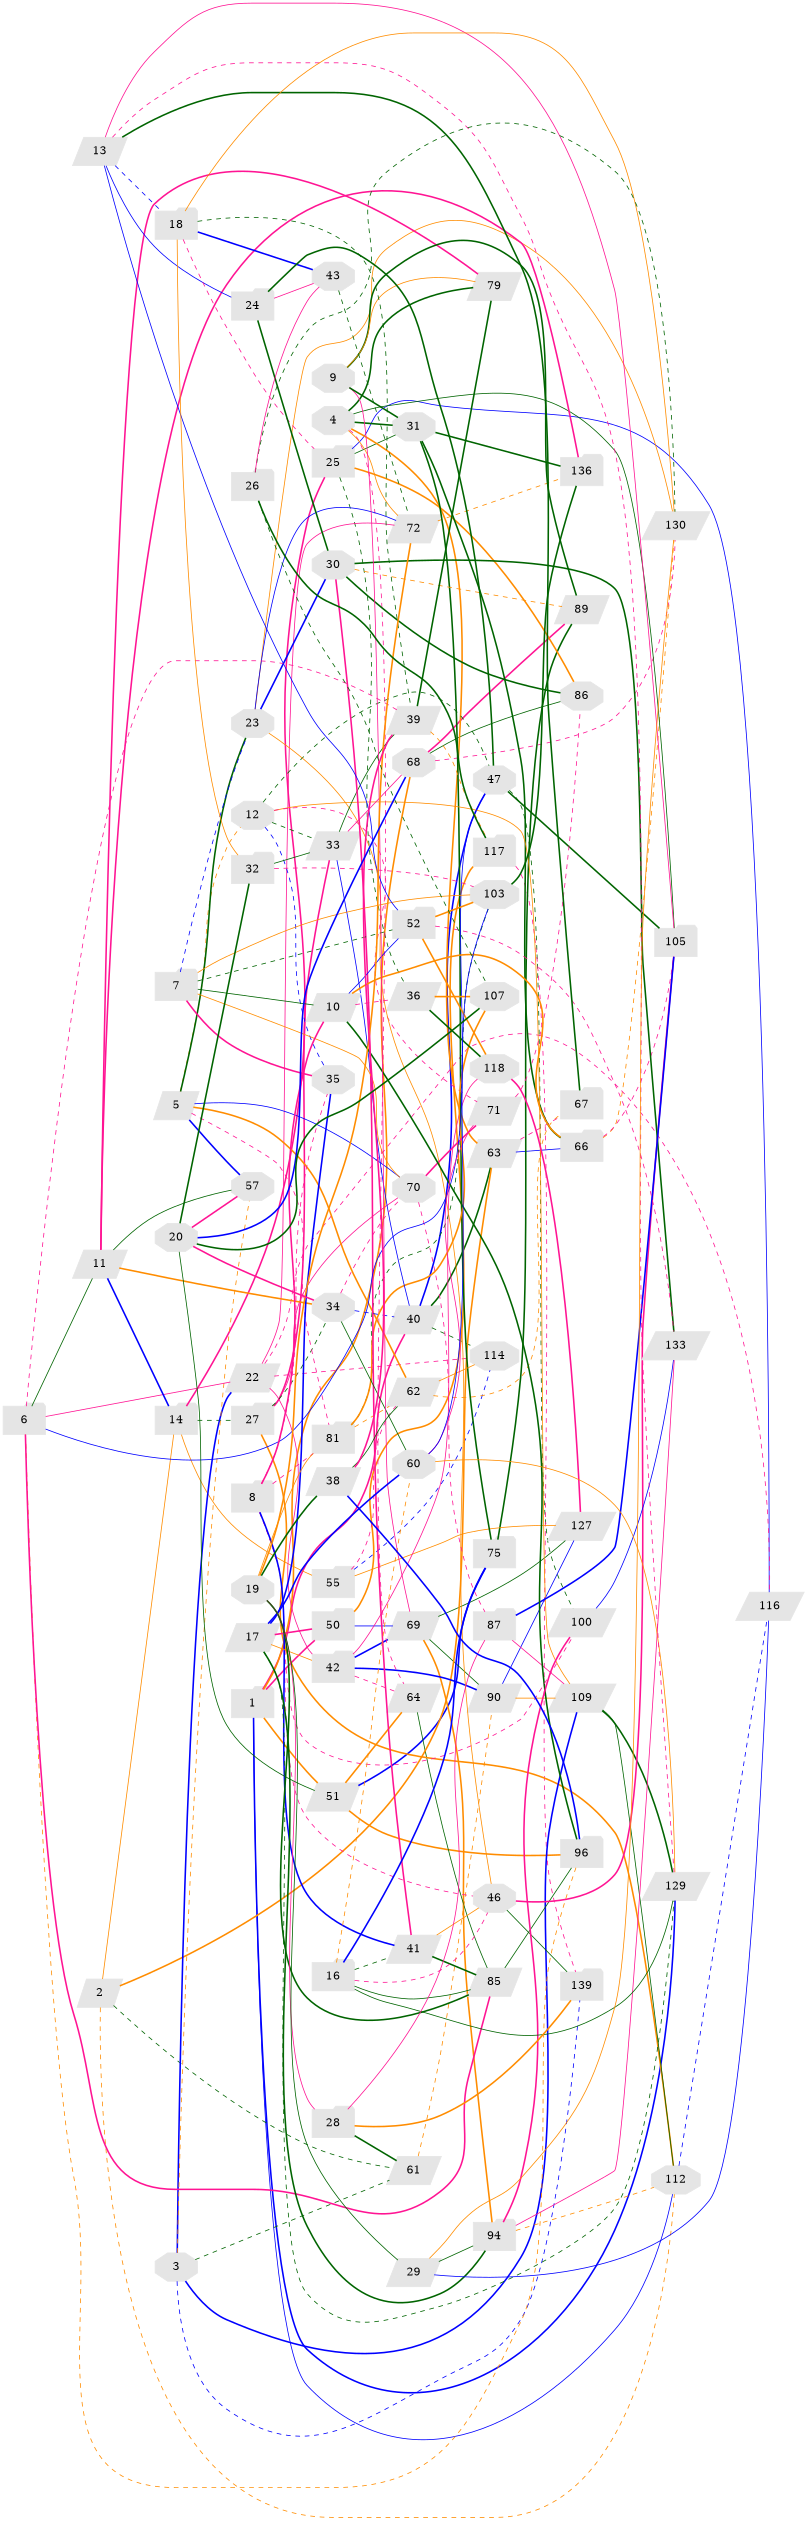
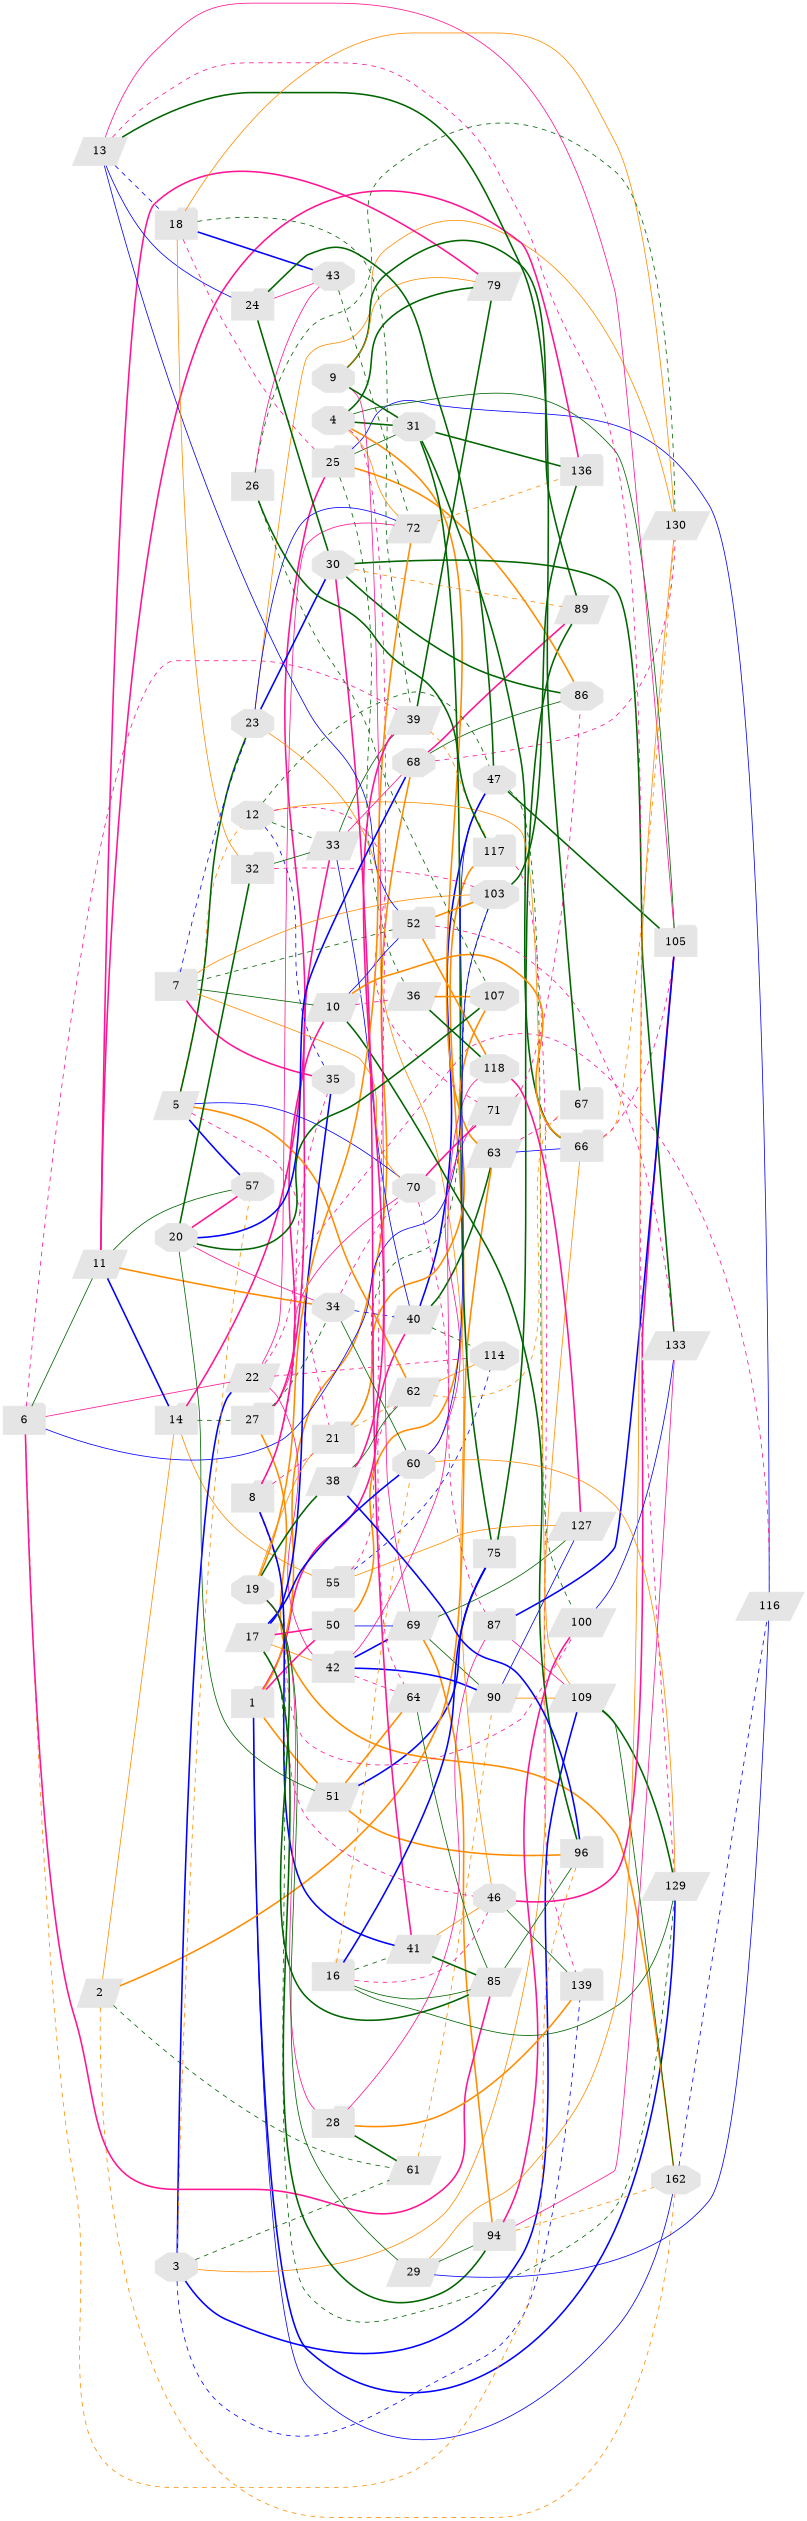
edge "20" -- "34": style bold -> solid
node "81": label "81" -> "21"
edge "66" -- "3": added
node "112": label "112" -> "162"
